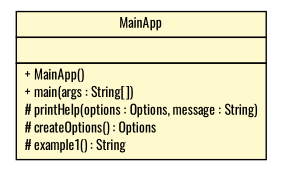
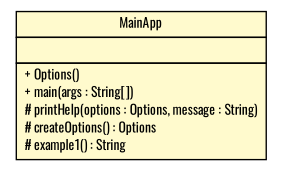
node "MainApp": text "+ MainApp()" -> "+ Options()"
